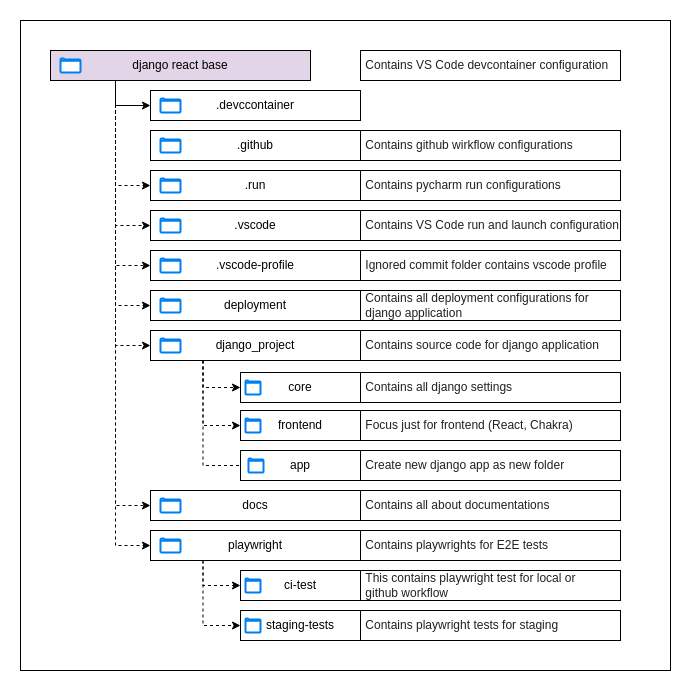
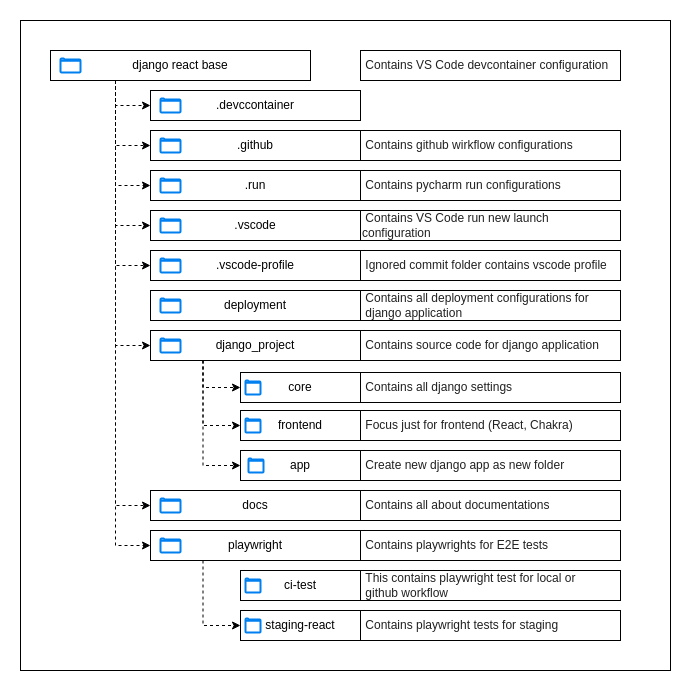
node "django react base": fillcolor #e1d5e7 -> #ffffff
edge "django react base" -> ".devccontainer": style solid -> dashed
edge "django react base" -> ".github": added
node "Contains VS Code run and launch configuration": label "Contains VS Code run and launch configuration" -> "Contains VS Code run new launch configuration"
edge "django react base" -> "deployment": removed
edge "django_project" -- "app": arrowhead none -> classic
edge "playwright" -> "ci-test": removed
node "staging-tests": label "staging-tests" -> "staging-react"
